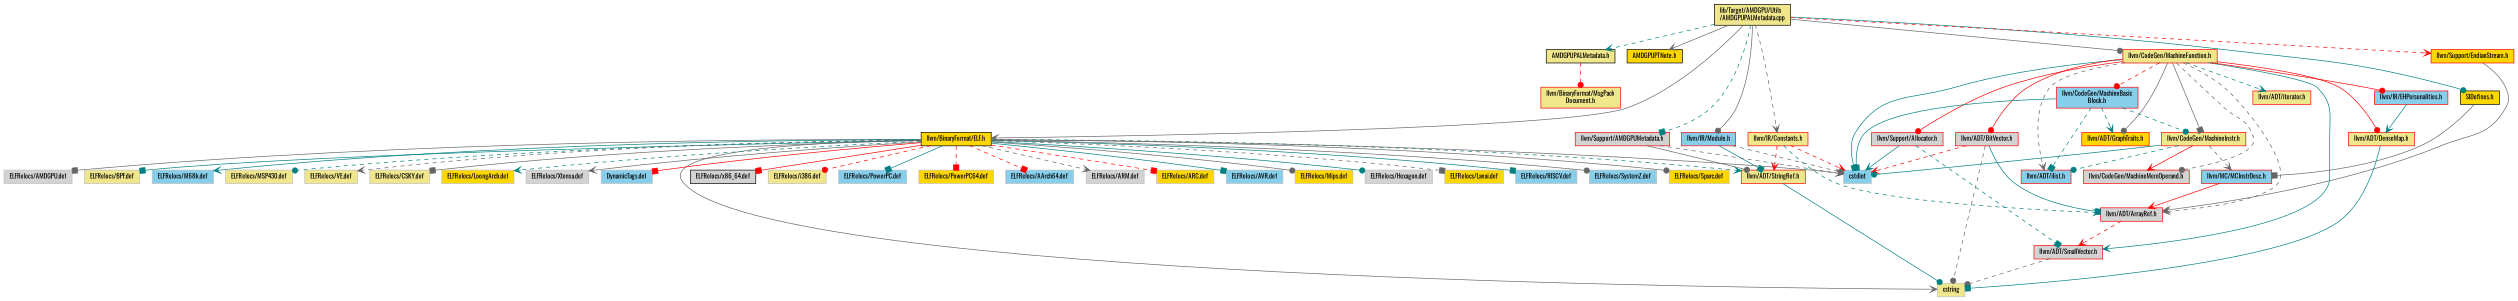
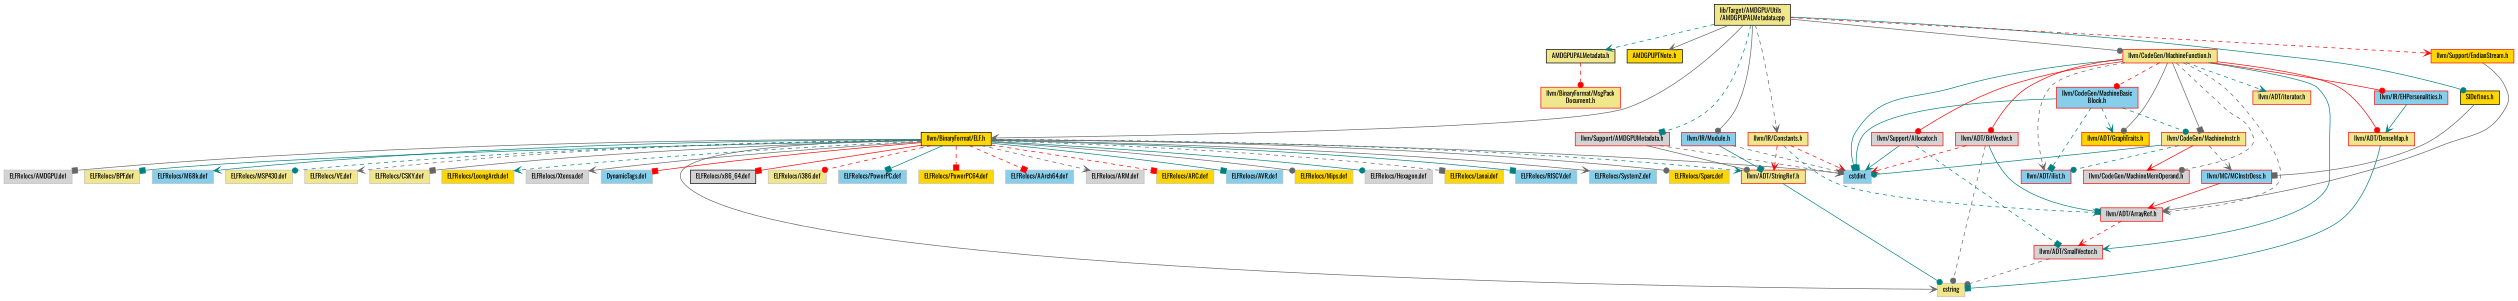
edge "llvm/BinaryFormat/ELF.h" -> "ELFRelocs/SystemZ.def": arrowhead dot -> vee
